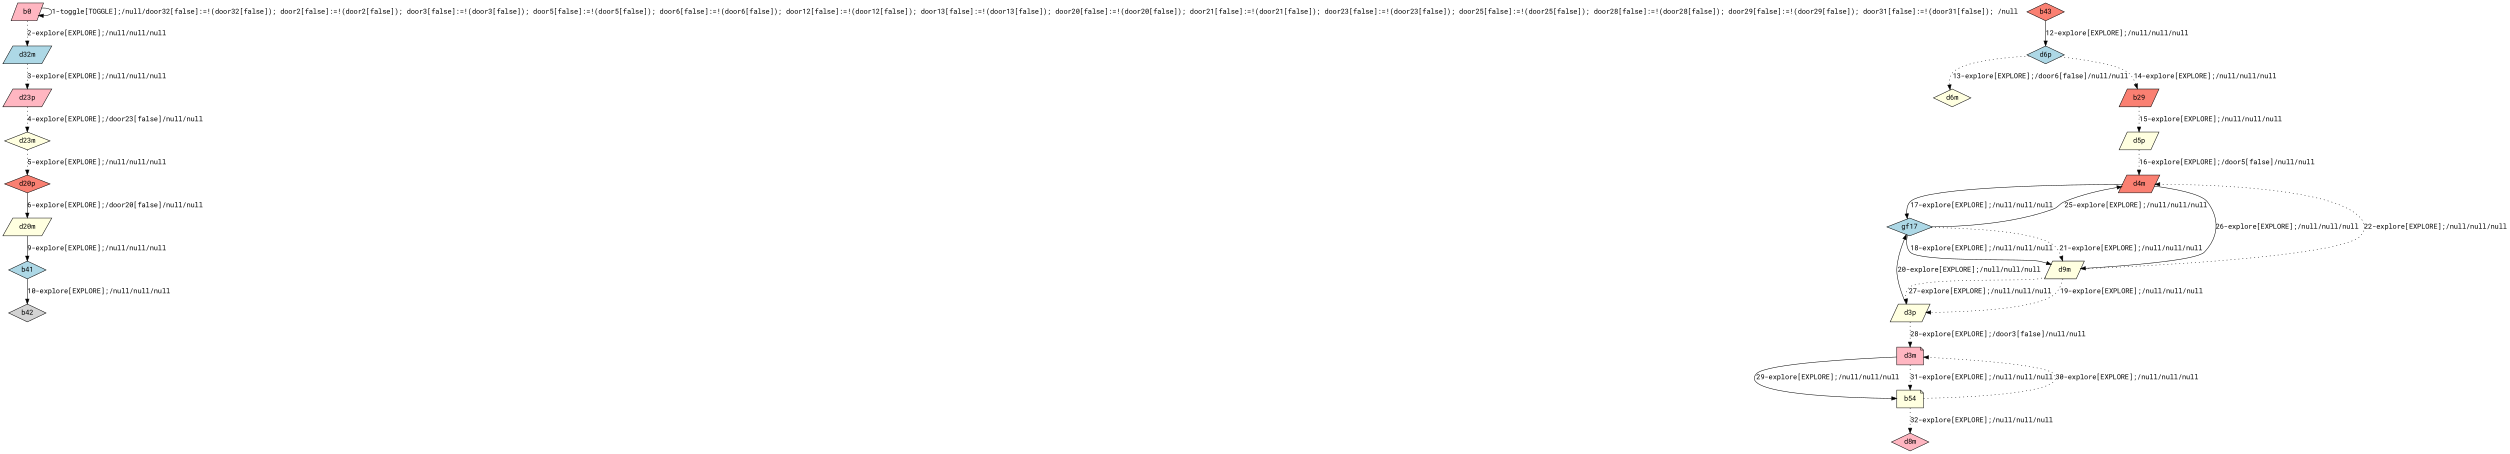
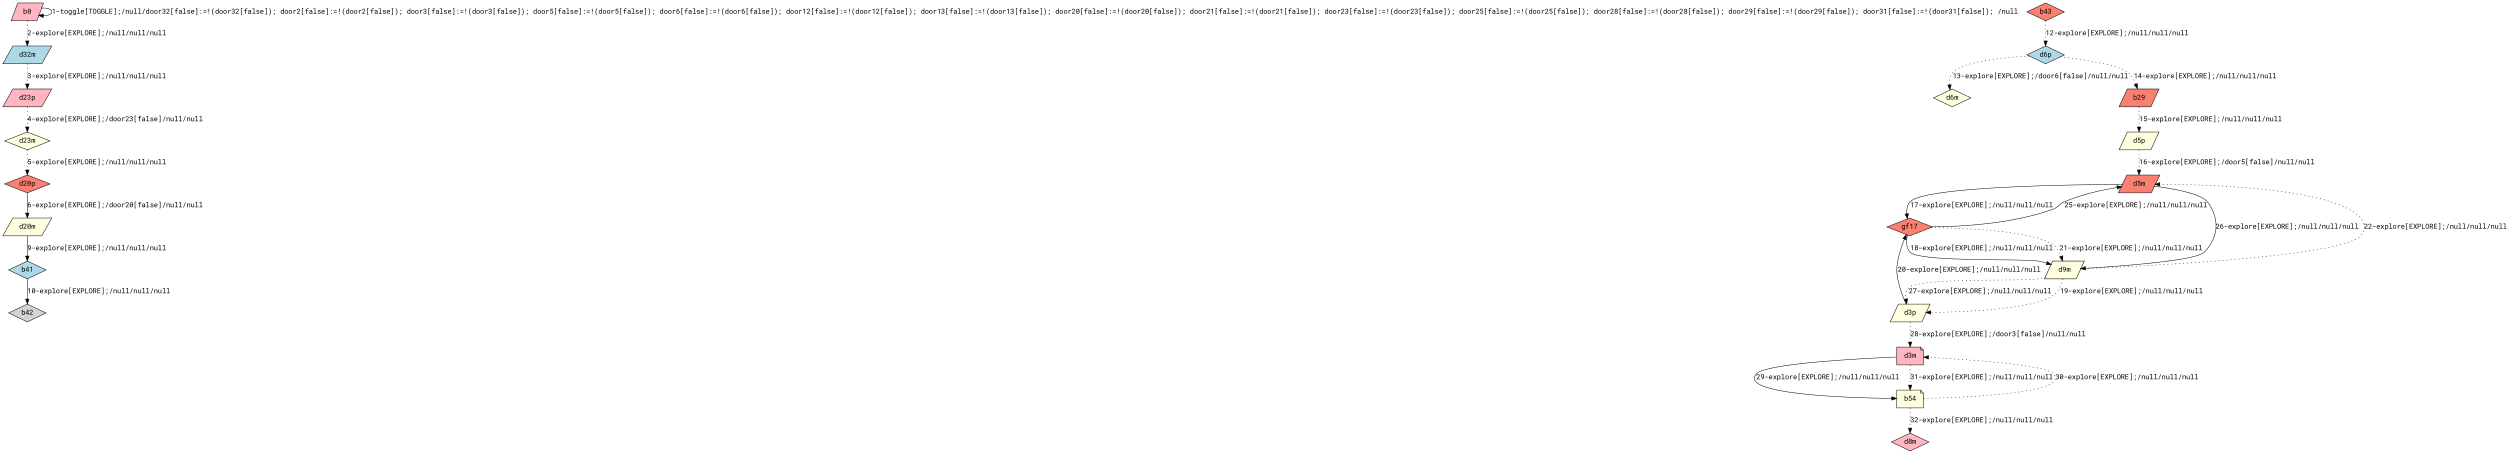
edge "b43" -> "d6p": style solid -> dotted
node "d4m": label "d4m" -> "d5m"
node "gf17": fillcolor lightblue -> salmon
